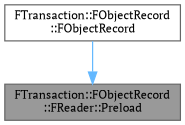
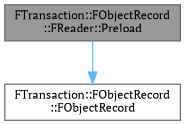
edge "FTransaction::FObjectRecord ::FObjectRecord" -> "FTransaction::FObjectRecord ::FReader::Preload": reversed
